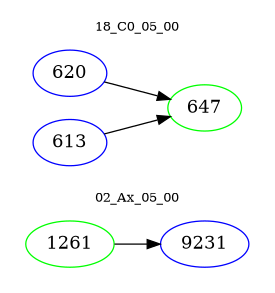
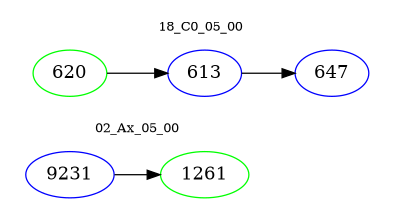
node "620": color blue -> green
edge "620" -> "647": now "620" -> "613"
node "647": color green -> blue
edge "1261" -> "9231": reversed
